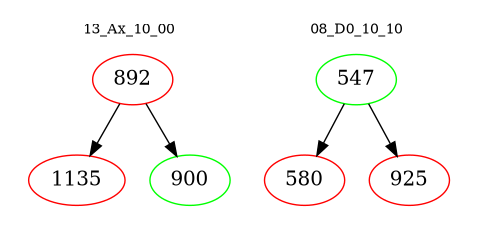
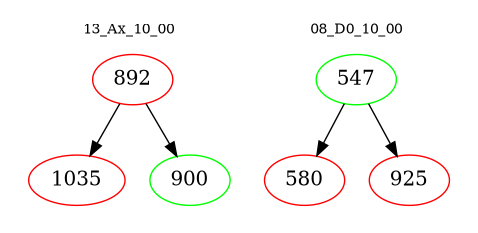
cluster "08_D0_10_10": label "08_D0_10_10" -> "08_D0_10_00"
node "1135": label "1135" -> "1035"
